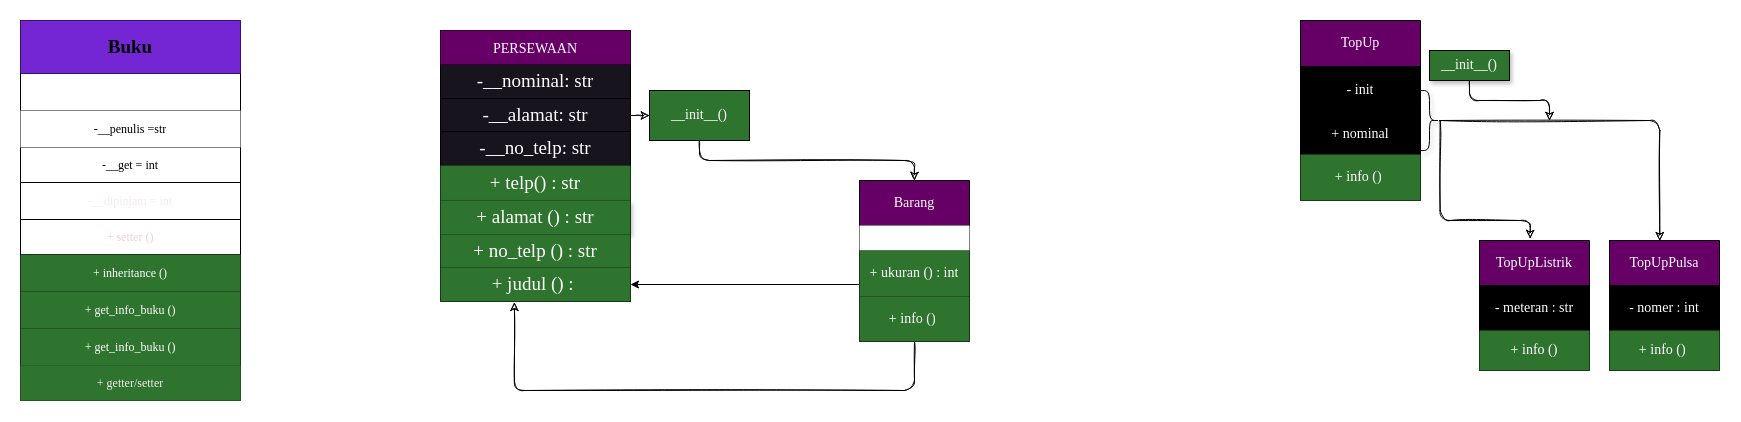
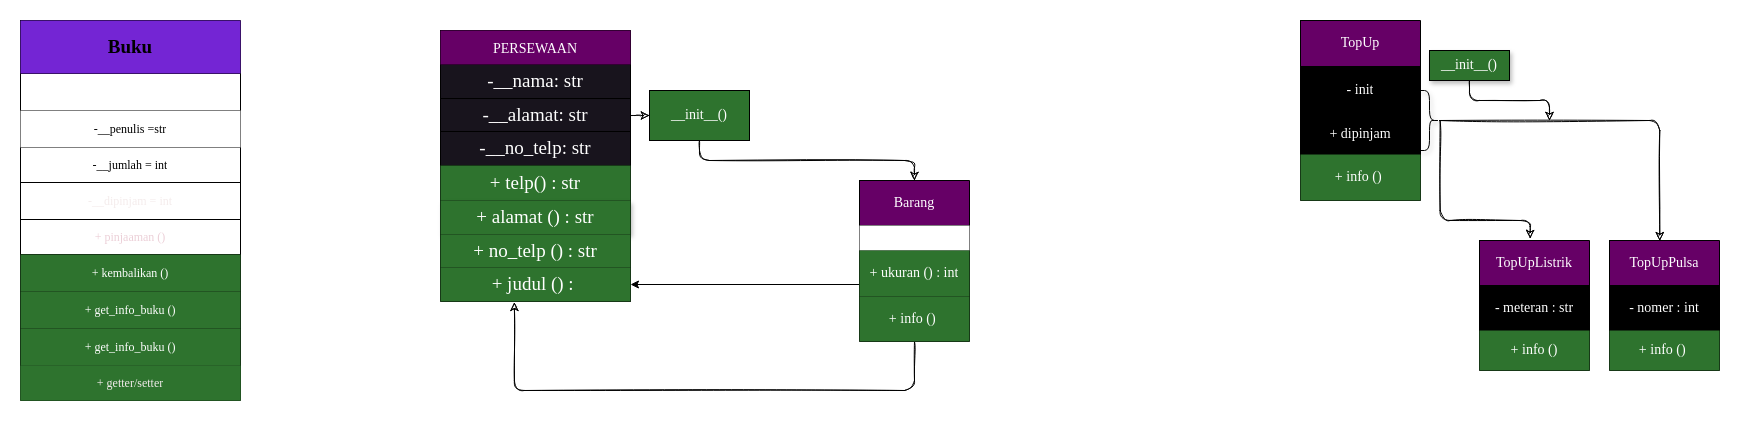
node "-__nominal: str": label "-__nominal: str" -> "-__nama: str"
node "+ nominal": label "+ nominal" -> "+ dipinjam"
node "-__get = int": label "-__get = int" -> "-__jumlah = int"
node "+ setter ()": label "+ setter ()" -> "+ pinjaaman ()"
node "+ inheritance ()": label "+ inheritance ()" -> "+ kembalikan ()"
